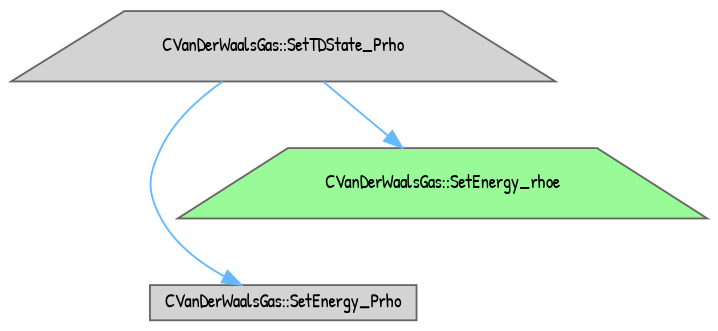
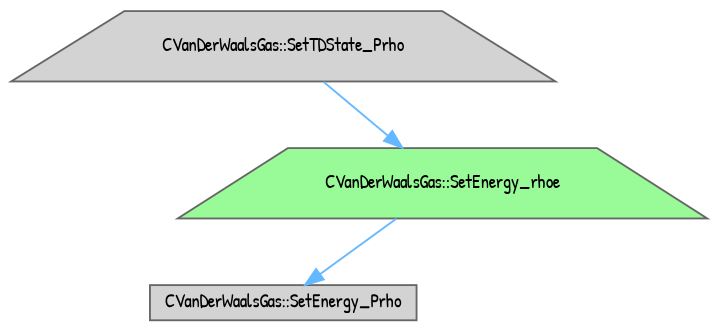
edge "CVanDerWaalsGas::SetTDState_Prho" -> "CVanDerWaalsGas::SetEnergy_Prho": now "CVanDerWaalsGas::SetEnergy_rhoe" -> "CVanDerWaalsGas::SetEnergy_Prho"
